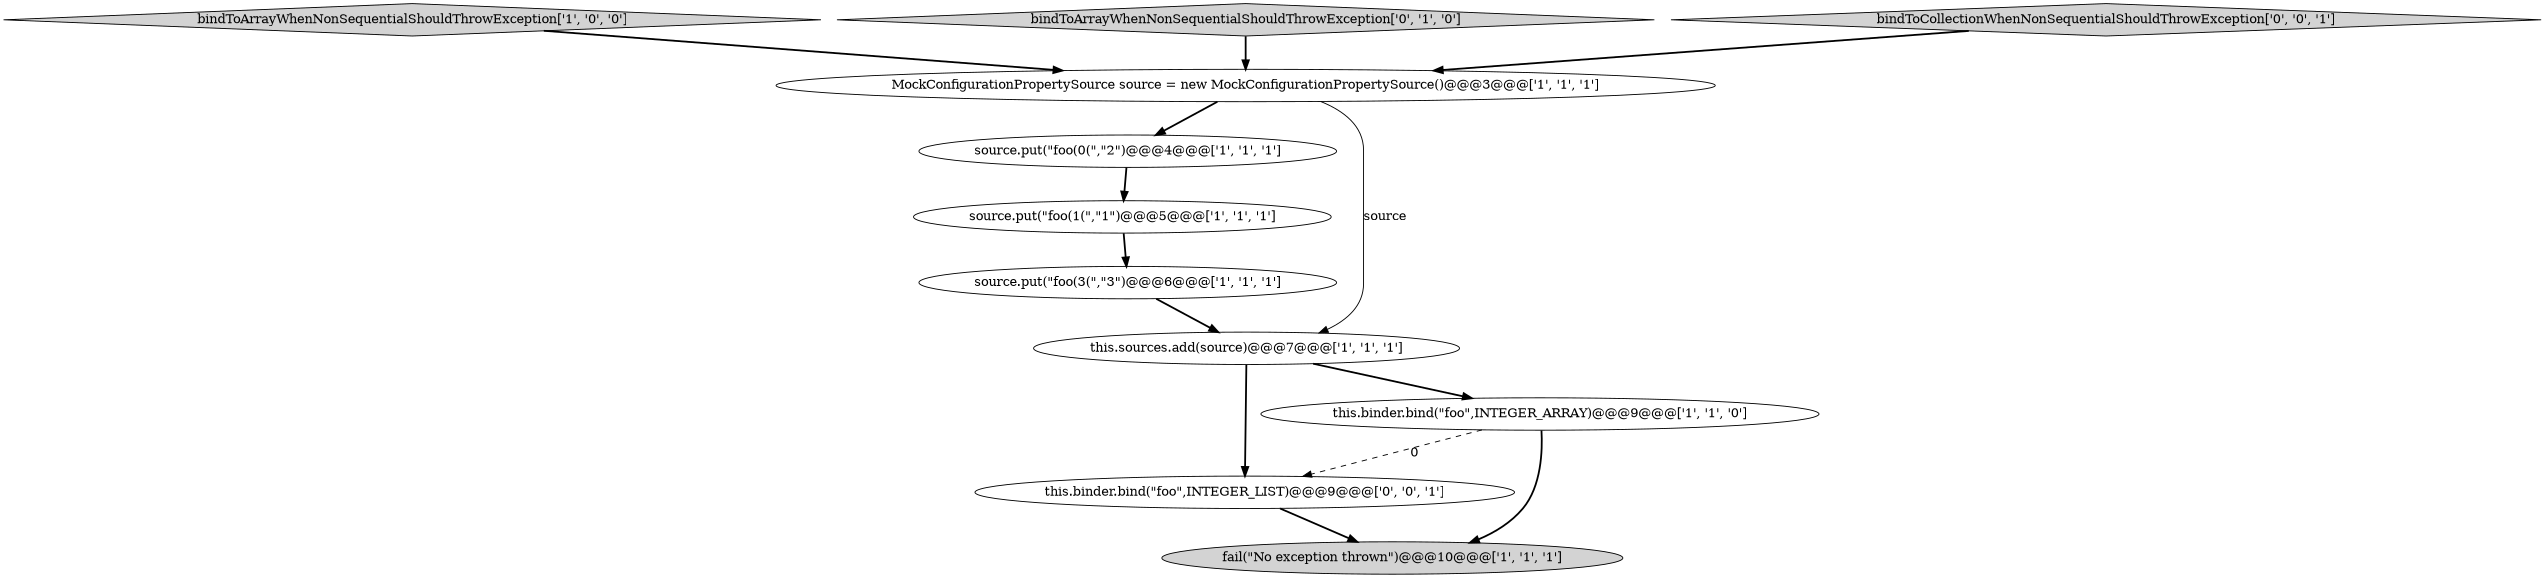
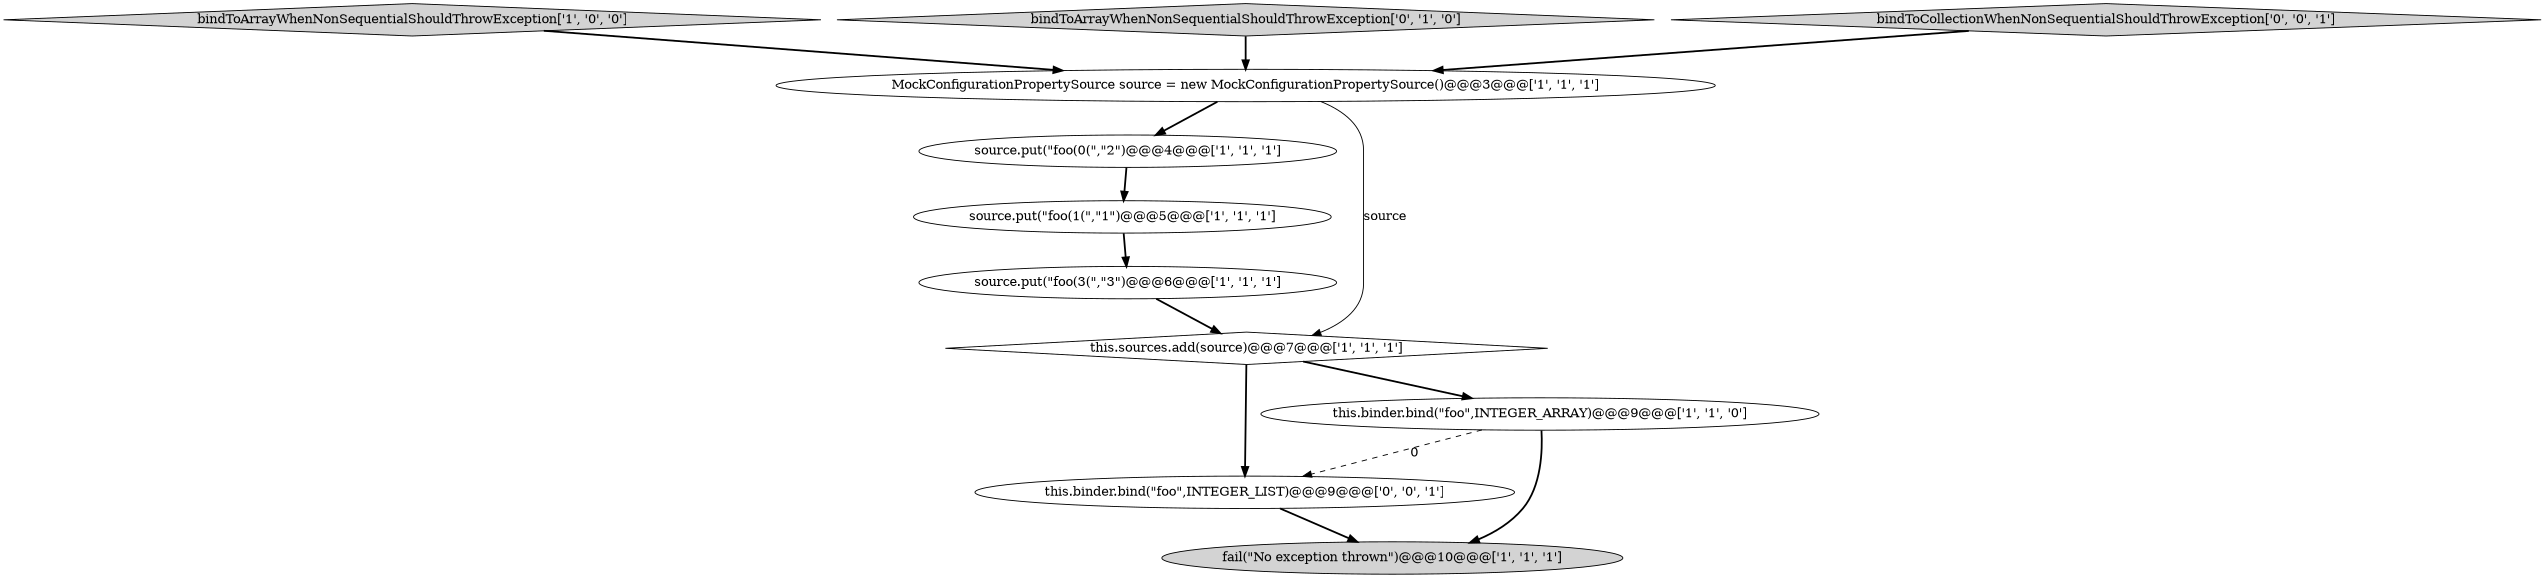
node "this.sources.add(source)@@@7@@@['1', '1', '1']": shape ellipse -> diamond
